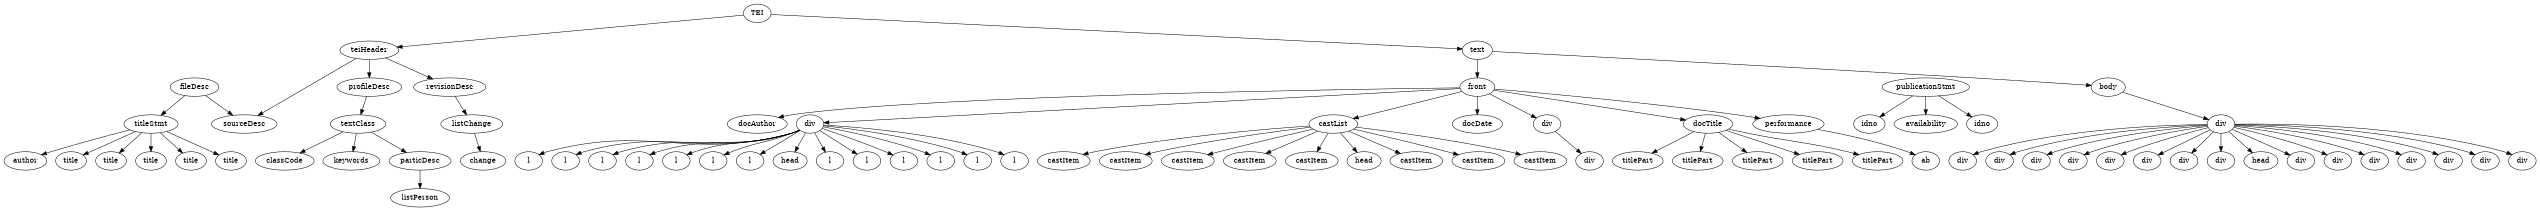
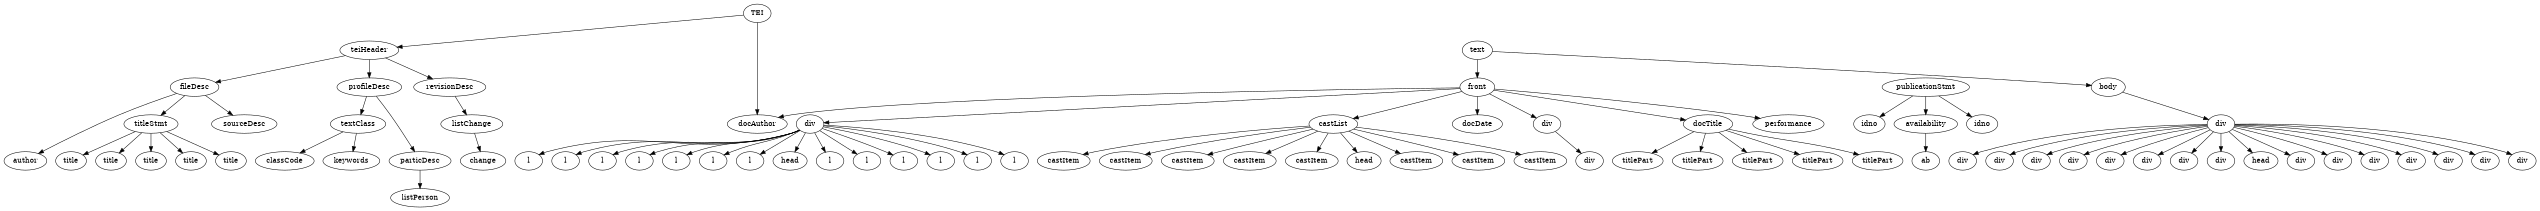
edge "TEI" -> "text": now "TEI" -> "docAuthor"
edge "teiHeader" -> "sourceDesc": now "teiHeader" -> "fileDesc"
edge "performance" -> "ab": now "availability" -> "ab"
edge "titleStmt" -> "author": now "fileDesc" -> "author"
edge "textClass" -> "particDesc": now "profileDesc" -> "particDesc"
